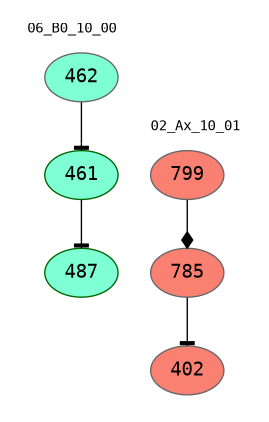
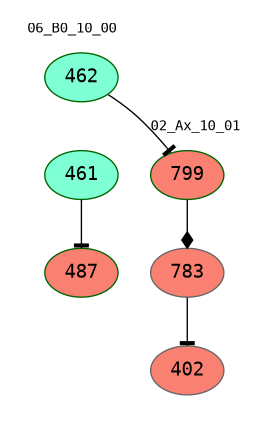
node "462": color gray40 -> darkgreen
edge "462" -> "461": now "462" -> "799"
node "799": color gray40 -> darkgreen
node "487": fillcolor aquamarine -> salmon
node "785": label "785" -> "783"
